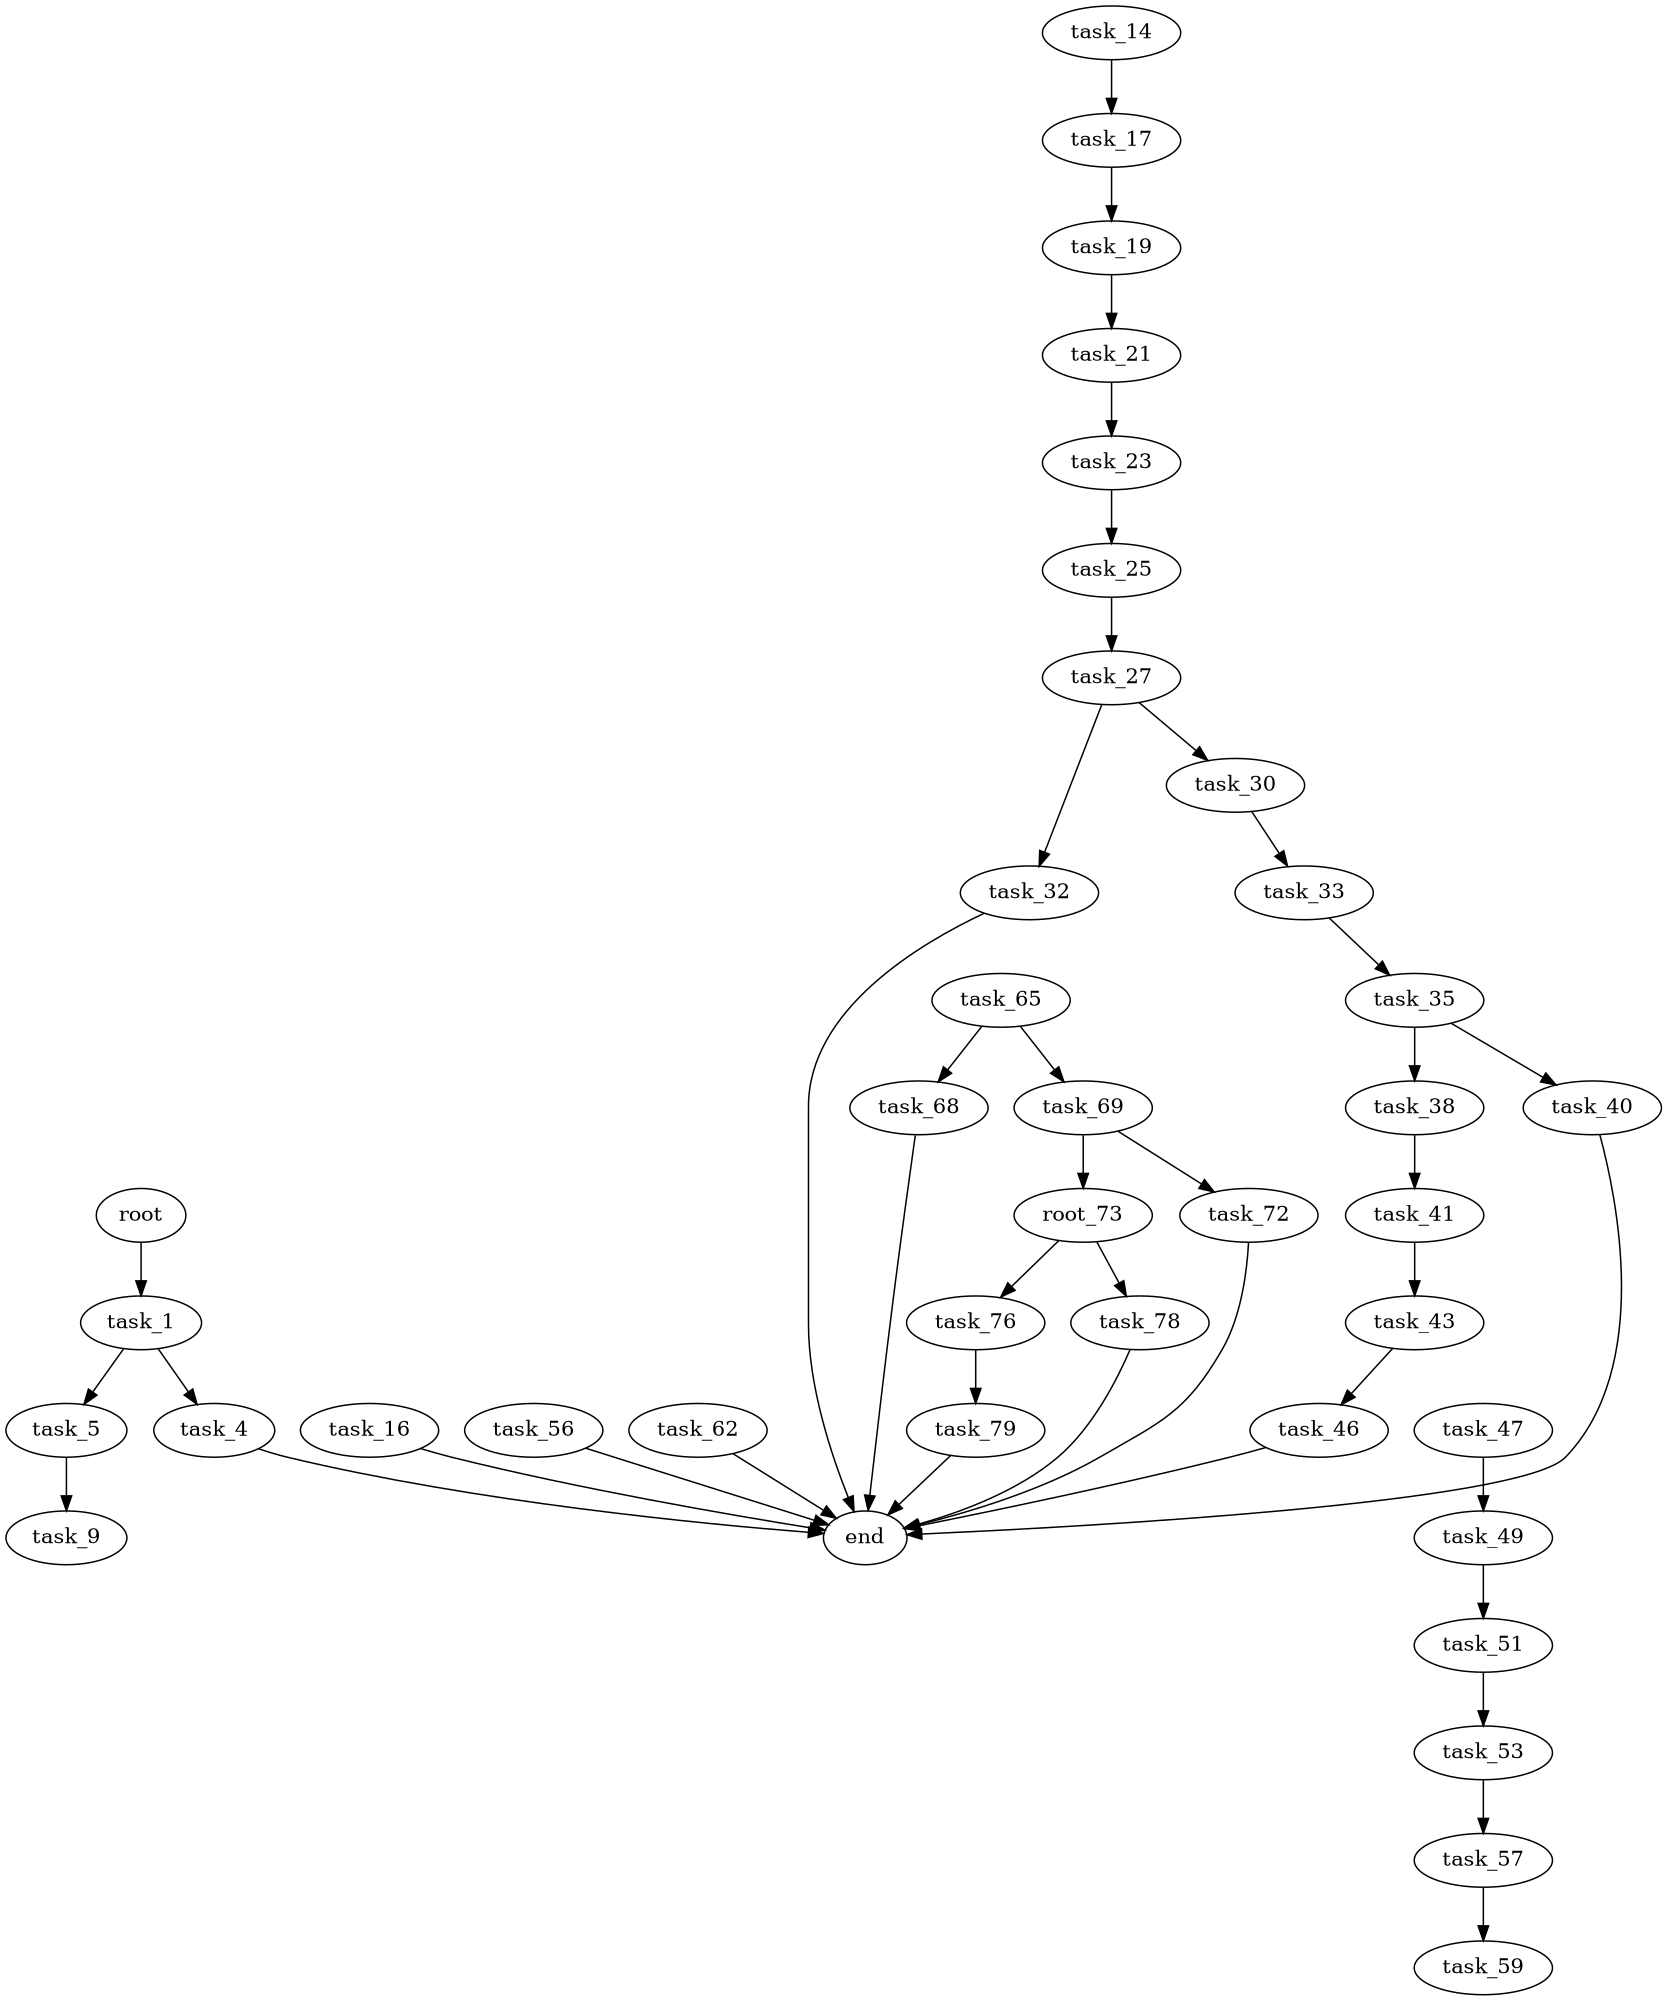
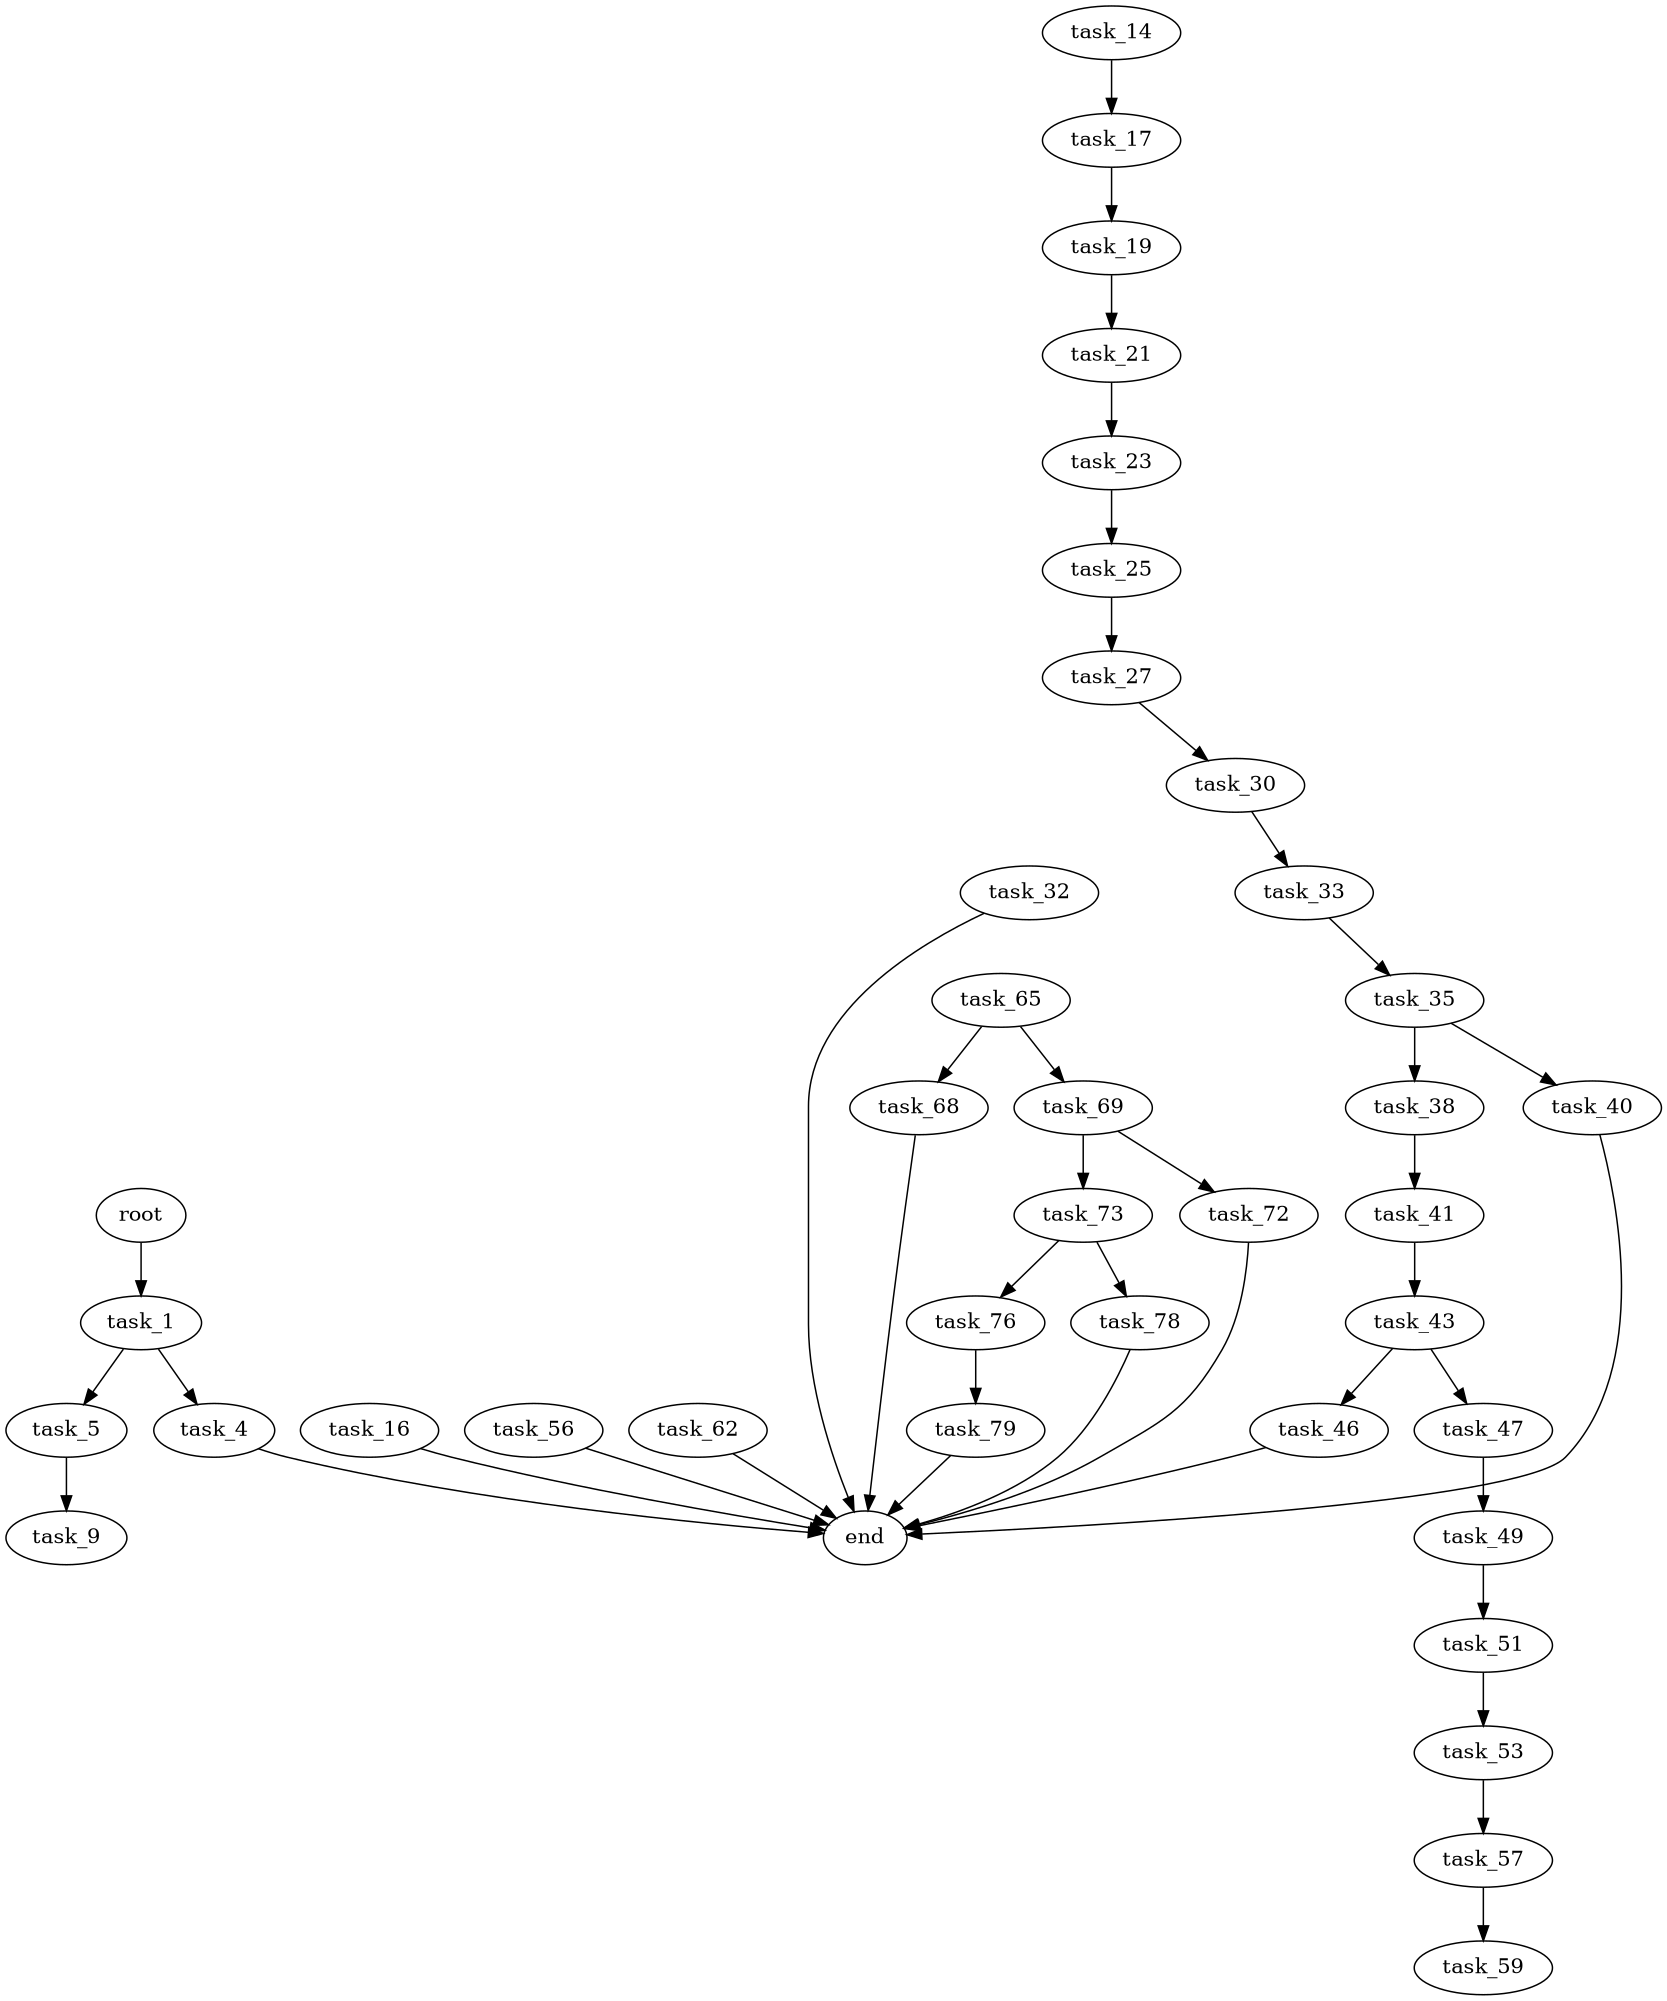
edge "task_27" -> "task_32": removed
node "root_73": label "root_73" -> "task_73"
edge "task_43" -> "task_47": added
